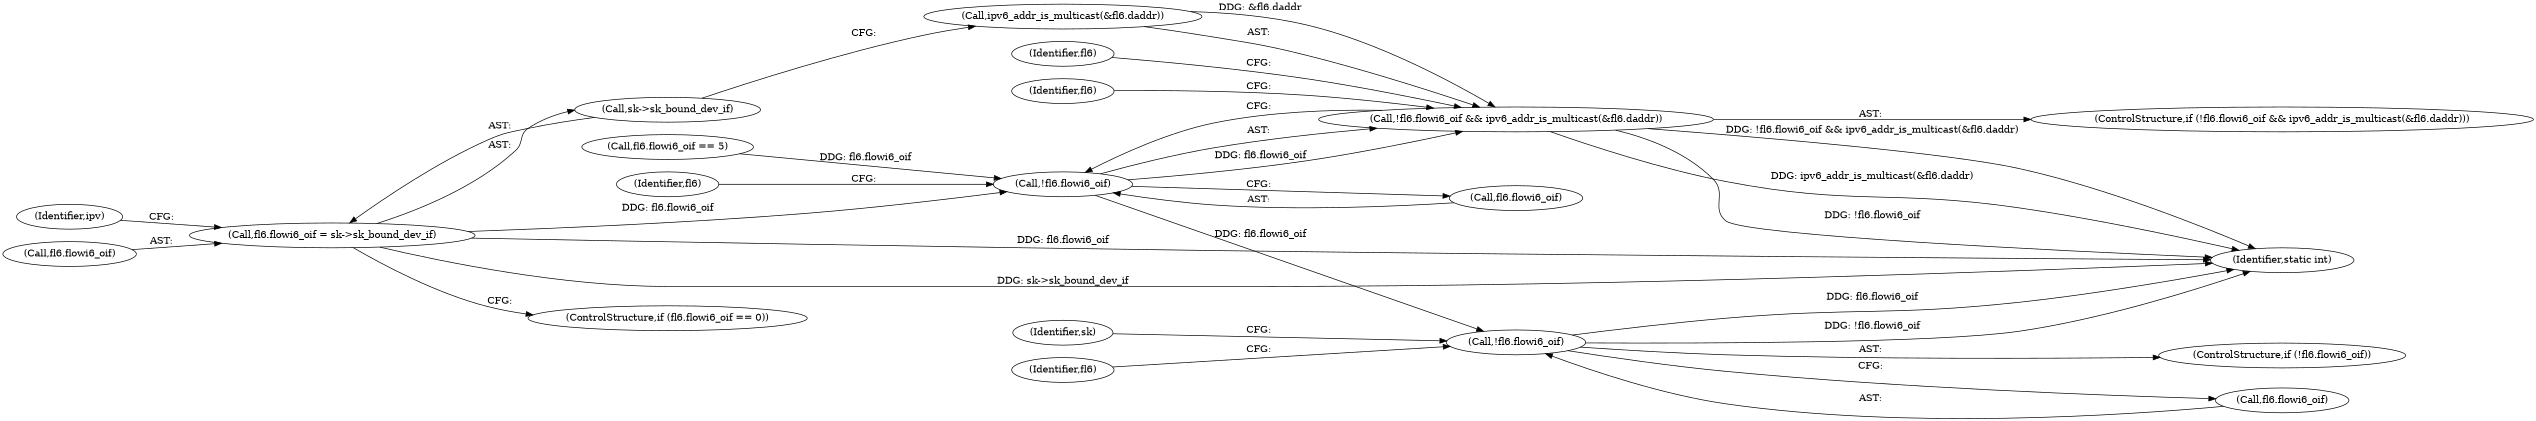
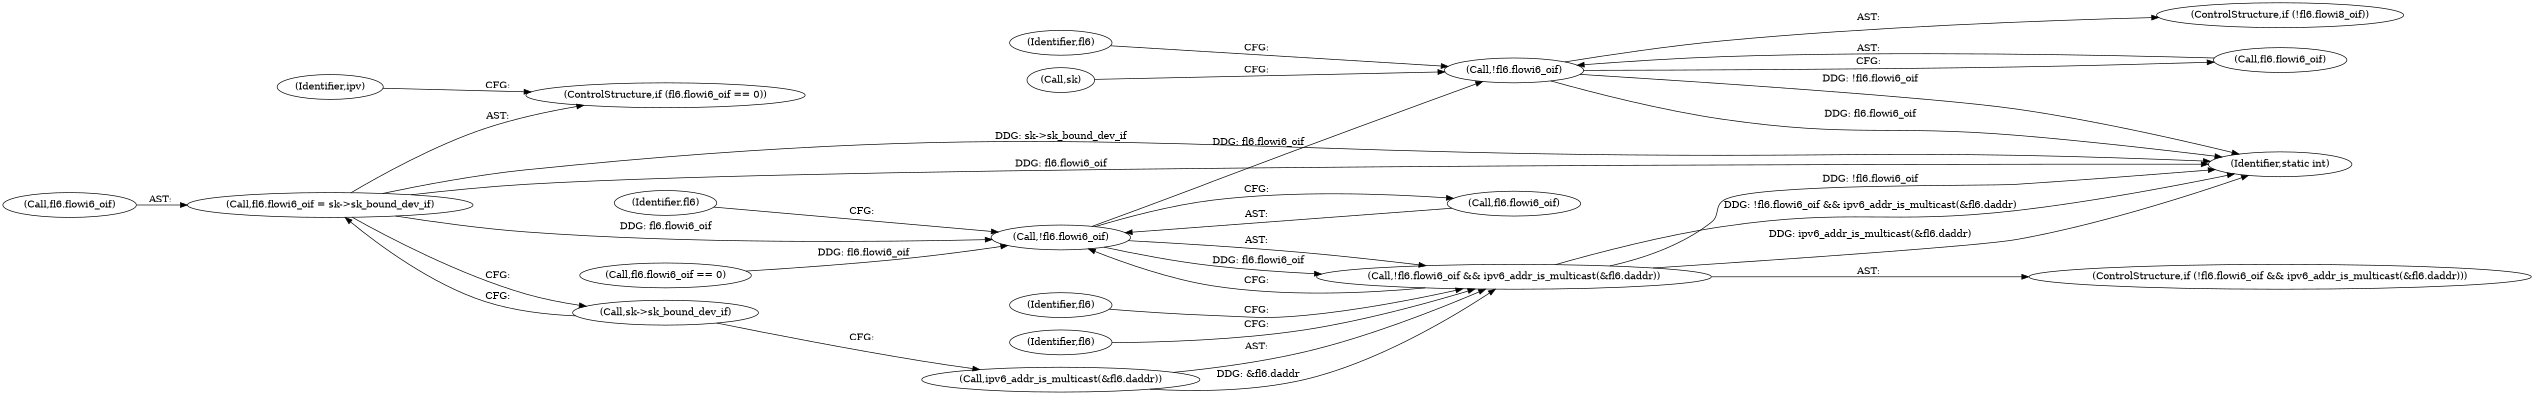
edge "(Call,sk->sk_bound_dev_if)" -> "(Call,fl6.flowi6_oif = sk->sk_bound_dev_if)": label "AST: " -> "CFG: "
edge "(Call,fl6.flowi6_oif = sk->sk_bound_dev_if)" -> "(Call,sk->sk_bound_dev_if)": label "AST: " -> "CFG: "
node "(Call,fl6.flowi6_oif == 5)": label "(Call,fl6.flowi6_oif == 5)" -> "(Call,fl6.flowi6_oif == 0)"
edge "(Identifier,ipv)" -> "(Call,fl6.flowi6_oif = sk->sk_bound_dev_if)": now "(Identifier,ipv)" -> "(ControlStructure,if (fl6.flowi6_oif == 0))"
edge "(Call,fl6.flowi6_oif = sk->sk_bound_dev_if)" -> "(ControlStructure,if (fl6.flowi6_oif == 0))": label "CFG: " -> "AST: "
node "(Identifier,sk)": label "(Identifier,sk)" -> "(Call,sk)"
node "(ControlStructure,if (!fl6.flowi6_oif))": label "(ControlStructure,if (!fl6.flowi6_oif))" -> "(ControlStructure,if (!fl6.flowi8_oif))"
